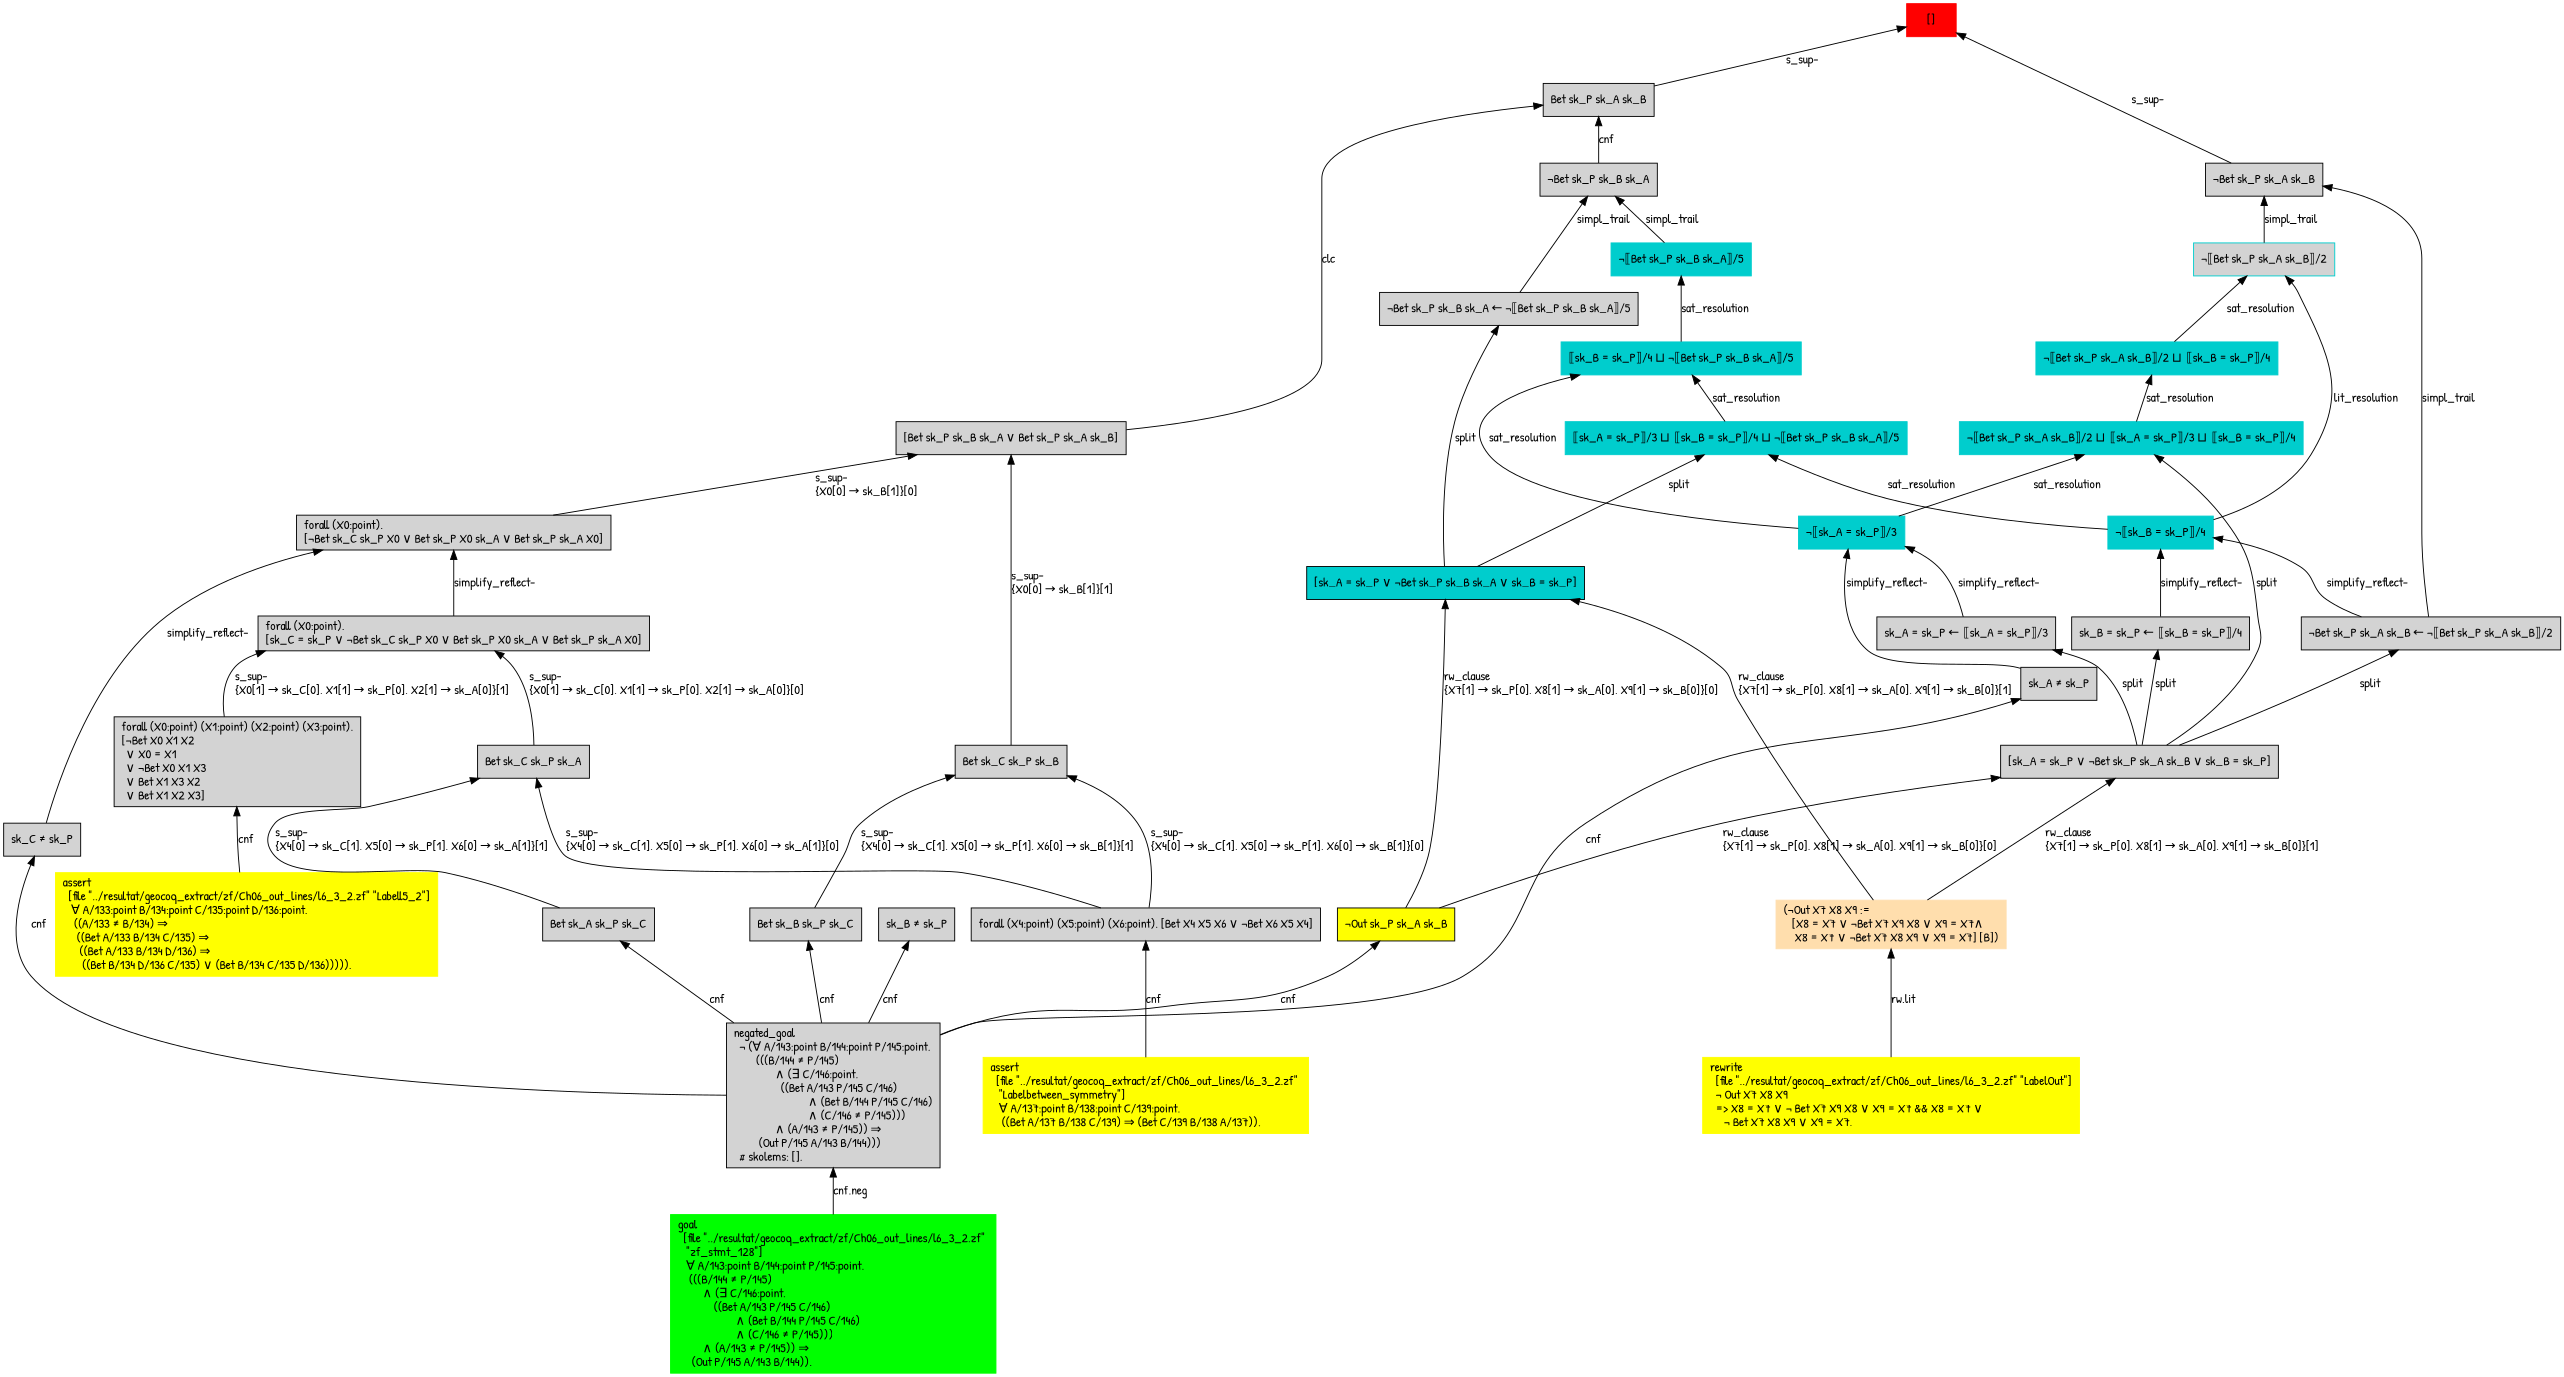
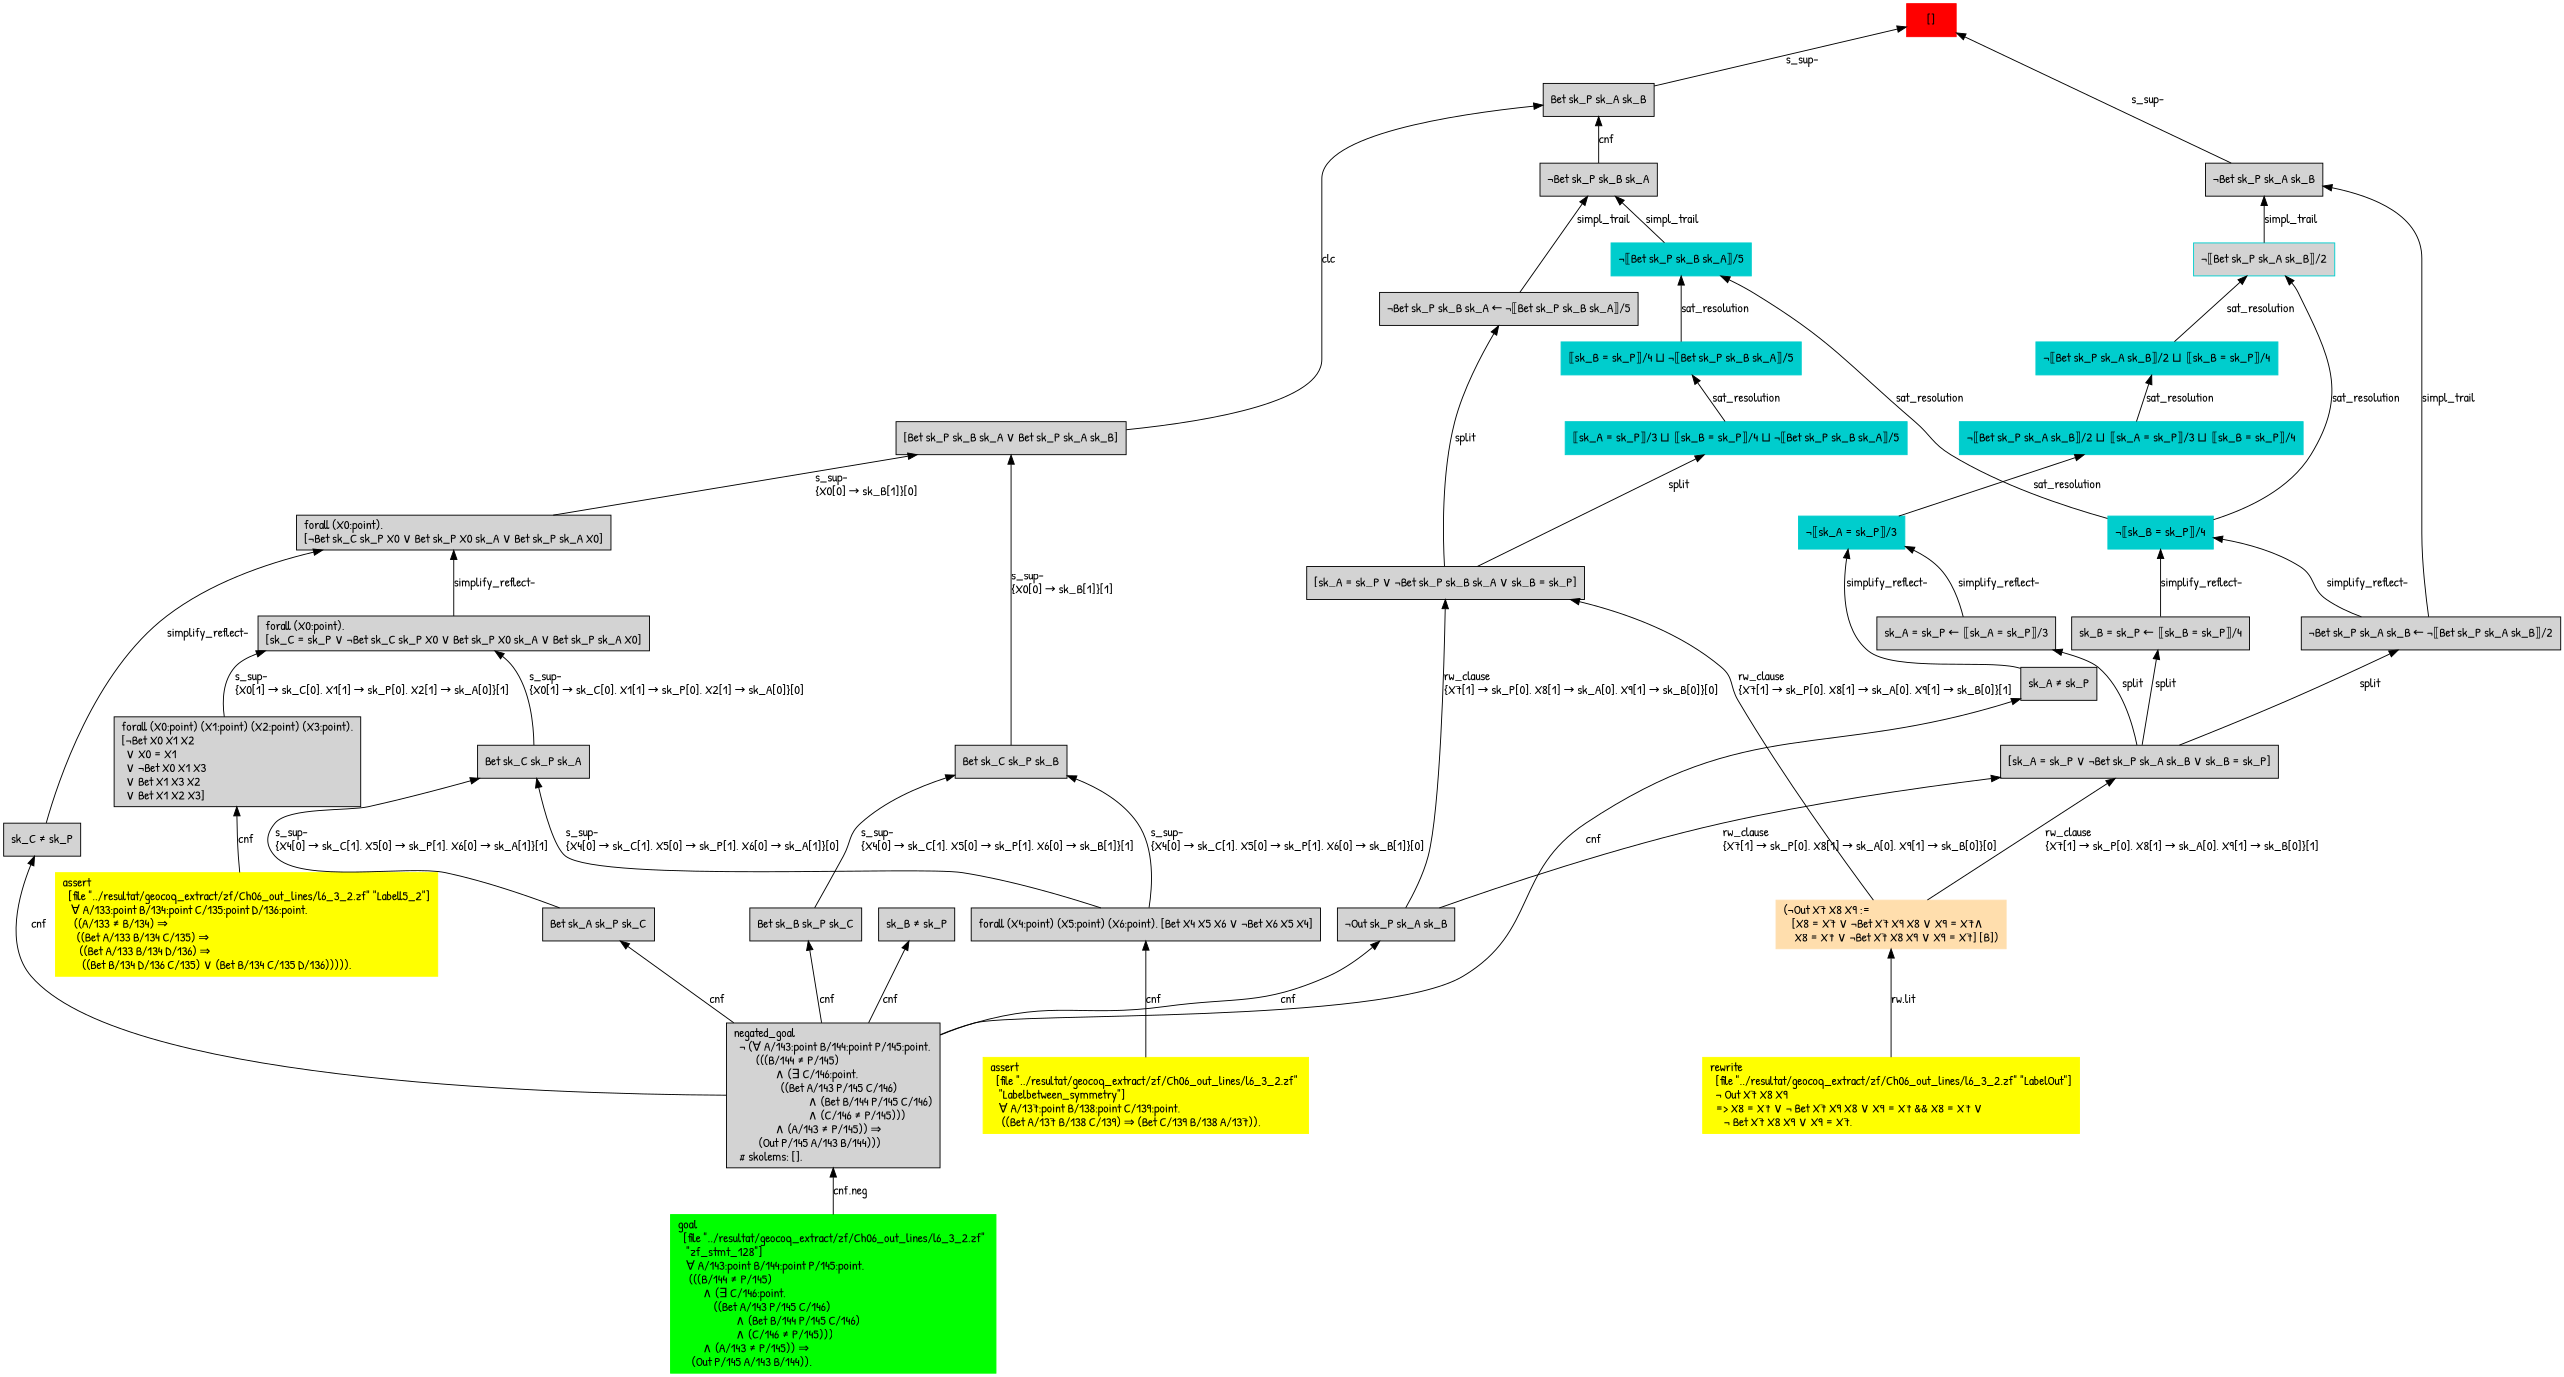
edge "¬⟦sk_B = sk_P⟧/4" -> "¬⟦Bet sk_P sk_A sk_B⟧/2": label "lit_resolution" -> "sat_resolution"
edge "¬⟦sk_A = sk_P⟧/3" -> "⟦sk_B = sk_P⟧/4 ⊔ ¬⟦Bet sk_P sk_B sk_A⟧/5": removed, label "sat_resolution"
edge "¬⟦sk_B = sk_P⟧/4" -> "⟦sk_A = sk_P⟧/3 ⊔ ⟦sk_B = sk_P⟧/4 ⊔ ¬⟦Bet sk_P sk_B sk_A⟧/5": now "¬⟦sk_B = sk_P⟧/4" -> "¬⟦Bet sk_P sk_B sk_A⟧/5"
node "[sk_A = sk_P ∨ ¬Bet sk_P sk_B sk_A ∨ sk_B = sk_P]": fillcolor cyan3 -> lightgrey
edge "[sk_A = sk_P ∨ ¬Bet sk_P sk_A sk_B ∨ sk_B = sk_P]" -> "¬⟦Bet sk_P sk_A sk_B⟧/2 ⊔ ⟦sk_A = sk_P⟧/3 ⊔ ⟦sk_B = sk_P⟧/4": removed, label "split"
node "¬Out sk_P sk_A sk_B": fillcolor yellow -> lightgrey
